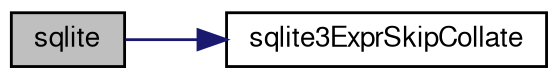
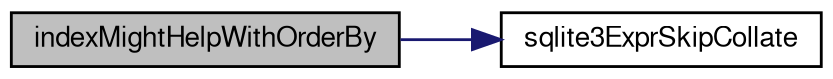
node "sqlite": label "sqlite" -> "indexMightHelpWithOrderBy"
